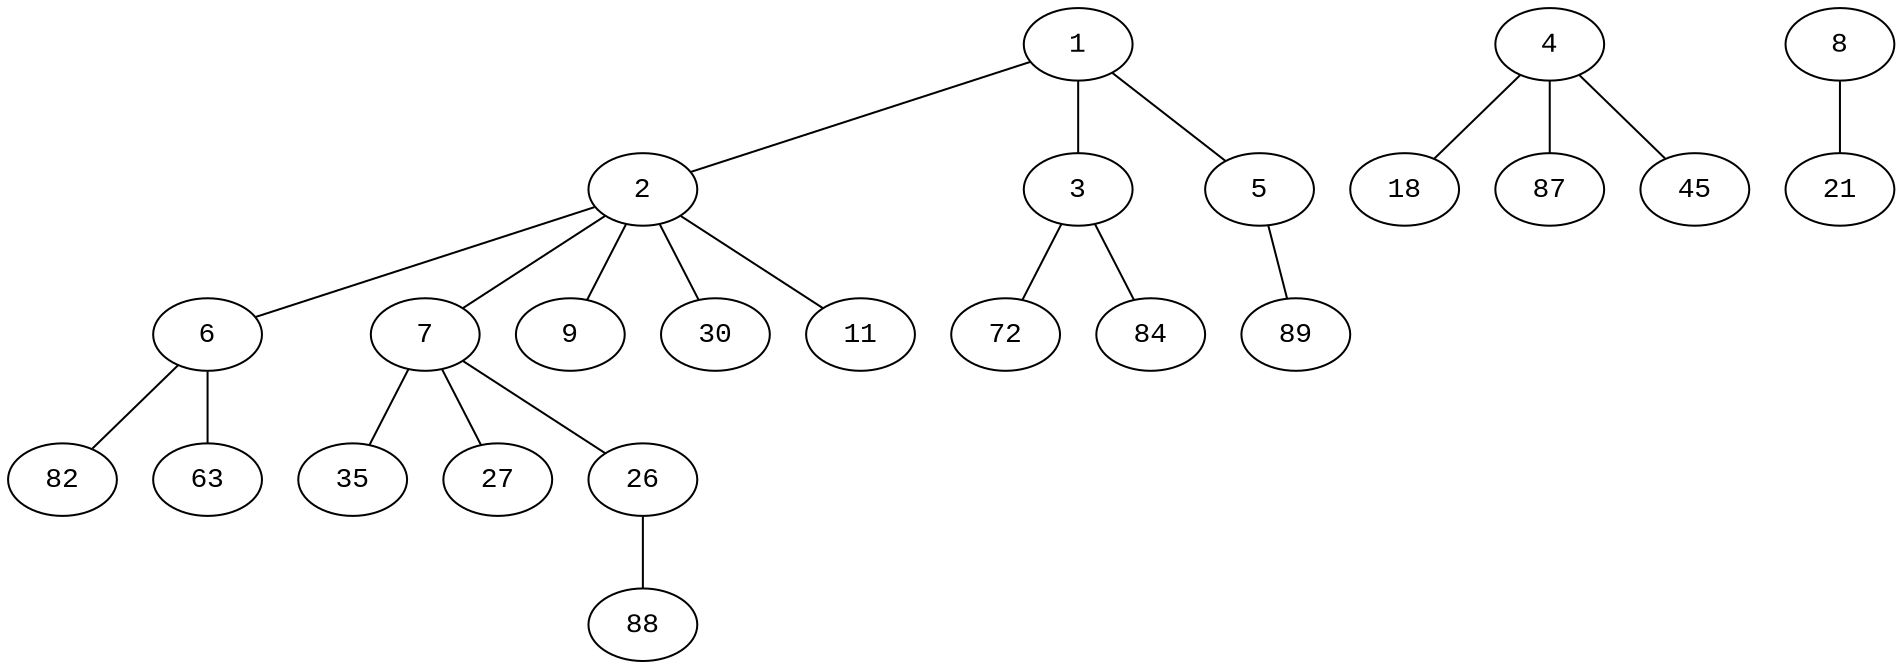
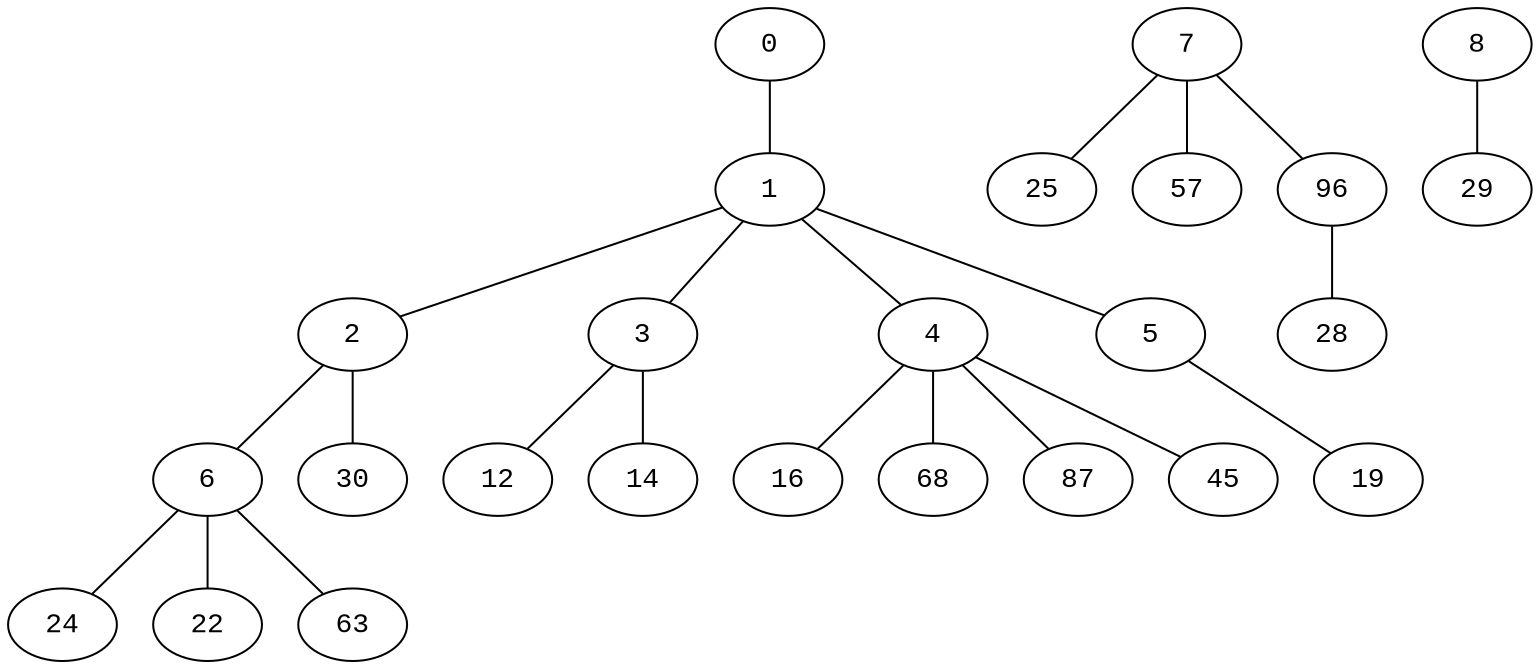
node "0": added
node "18": label "18" -> "68"
node "21": label "21" -> "29"
edge "2" -- "7": removed
edge "1" -- "4": added
node "9": removed
node "11": removed
node "72": label "72" -> "12"
node "84": label "84" -> "14"
node "89": label "89" -> "19"
node "82": label "82" -> "22"
node "35": label "35" -> "25"
node "27": label "27" -> "57"
node "26": label "26" -> "96"
node "16": added
node "24": added
node "88": label "88" -> "28"
